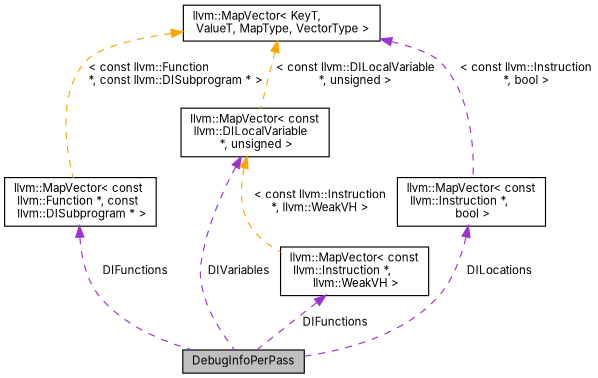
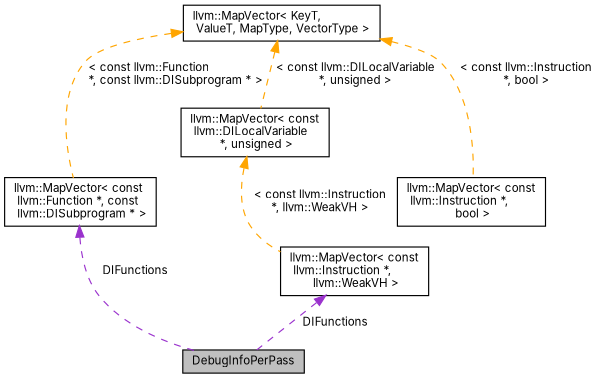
edge "llvm::MapVector< const llvm::Instruction *, bool >" -> "llvm::MapVector< KeyT, ValueT, MapType, VectorType >": color darkorchid3 -> orange
edge "DebugInfoPerPass" -> "llvm::MapVector< const llvm::DILocalVariable *, unsigned >": removed, label "DIVariables"
edge "DebugInfoPerPass" -> "llvm::MapVector< const llvm::Instruction *, bool >": removed, label "DILocations"
